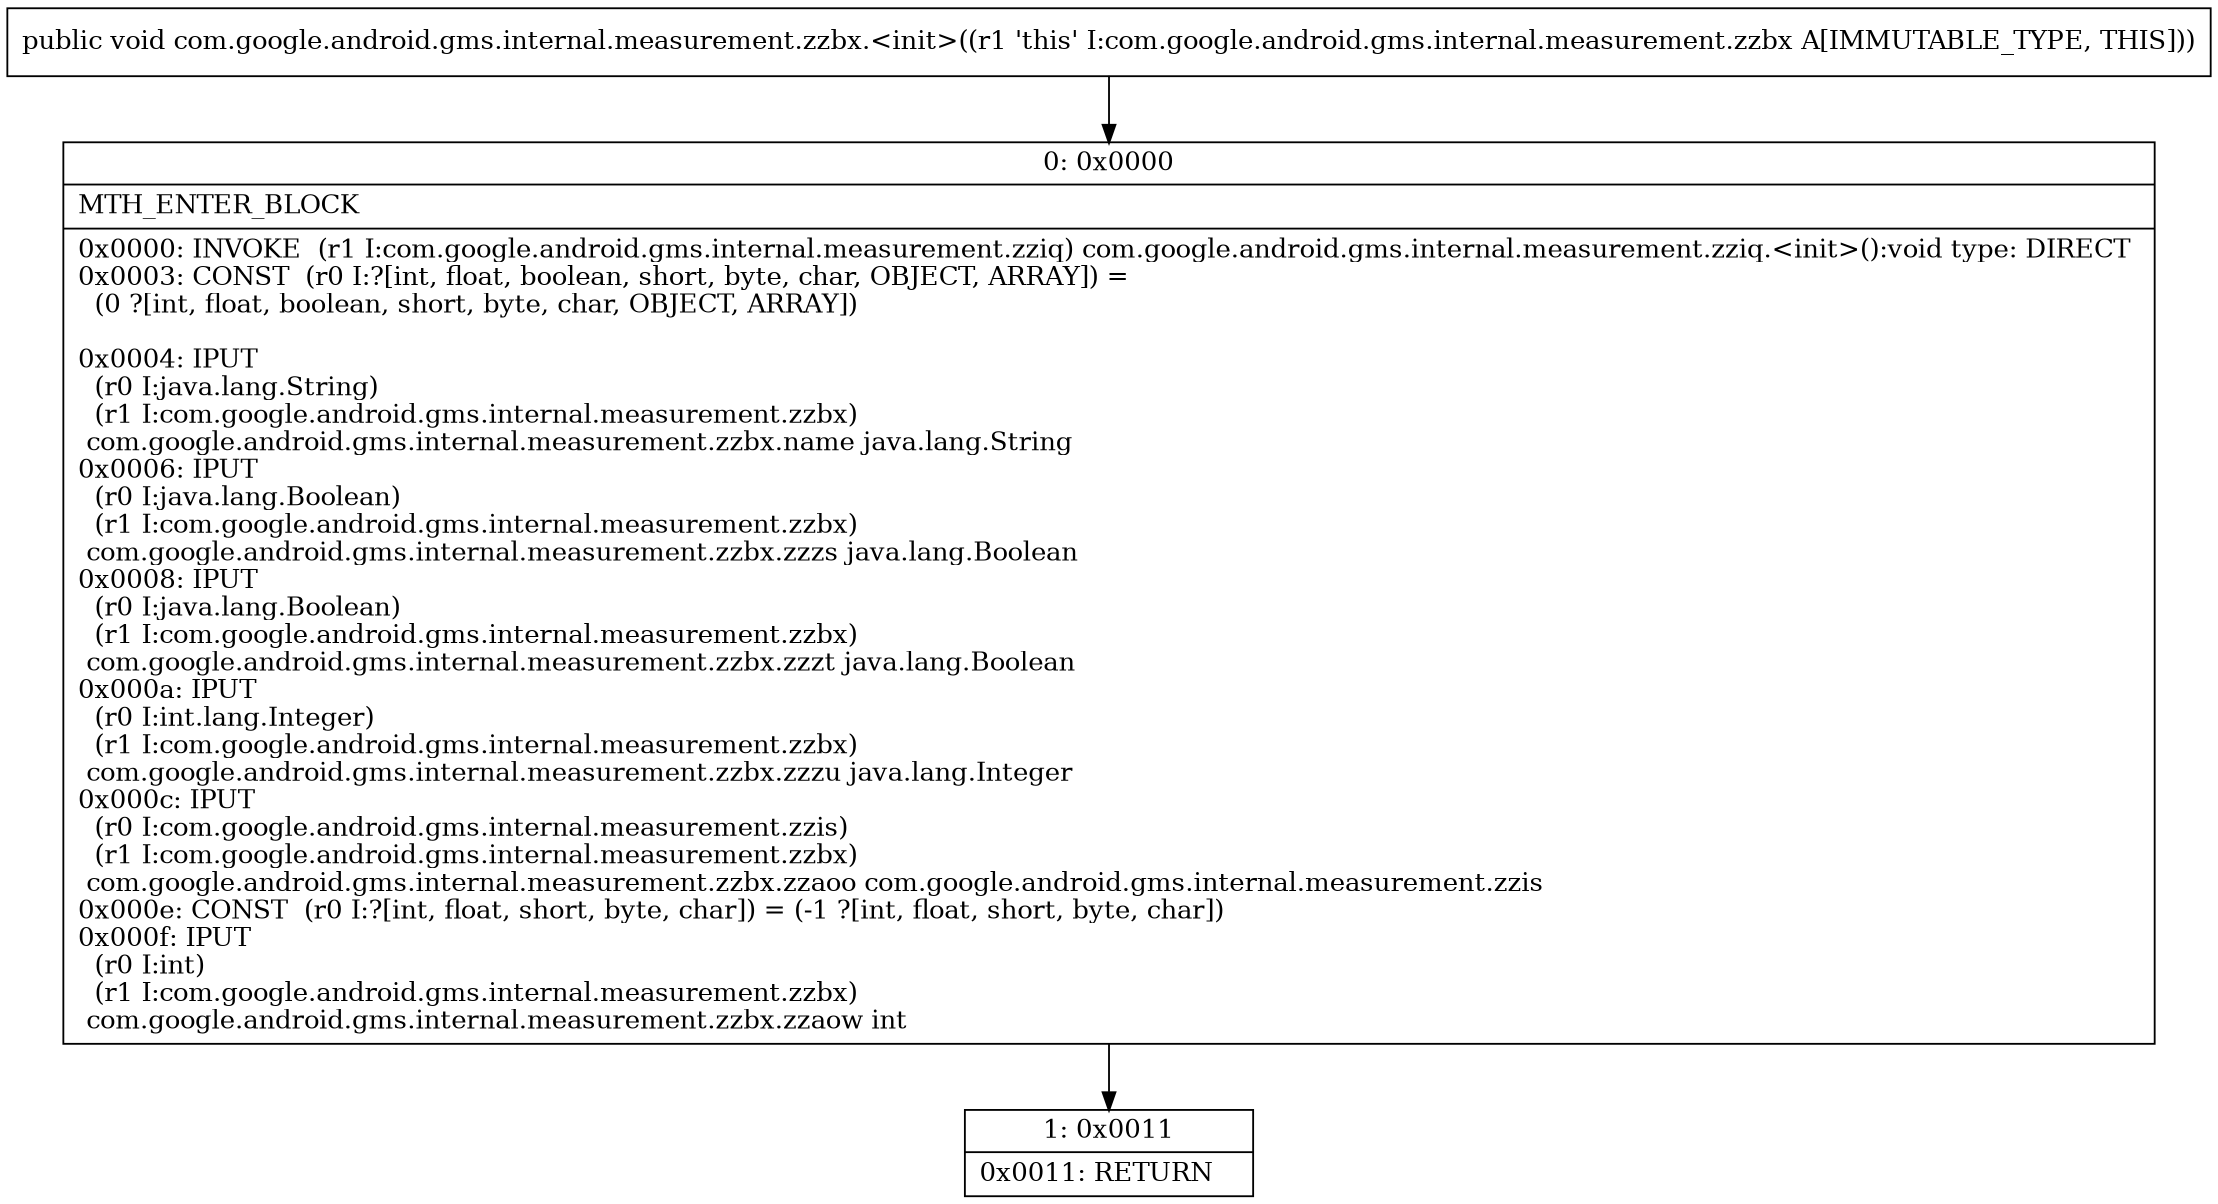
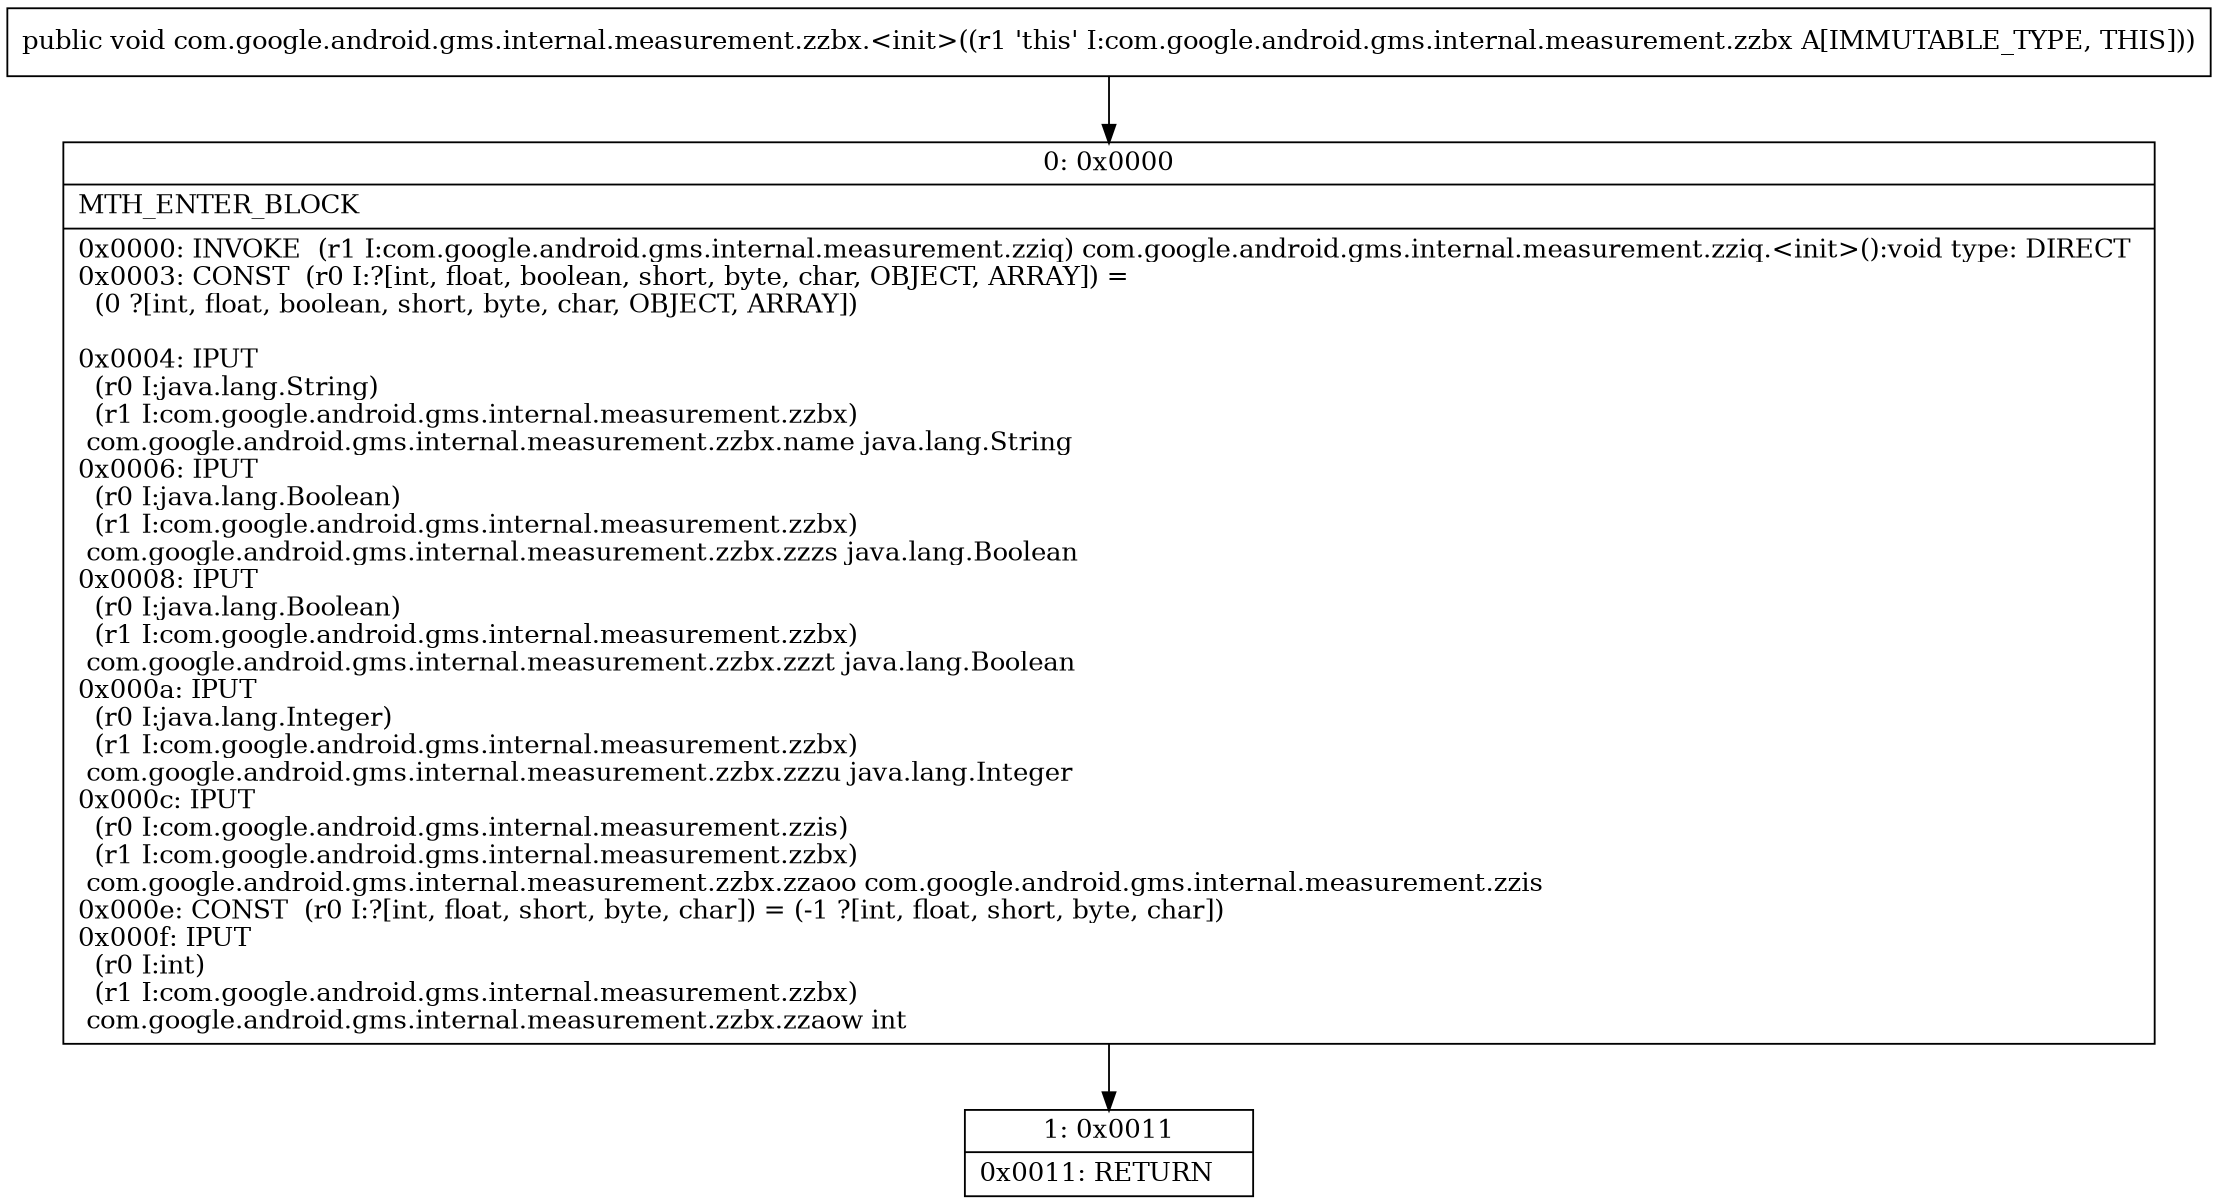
node "0: 0x0000": text "(r0 I:int.lang.Integer)" -> "(r0 I:java.lang.Integer)"
